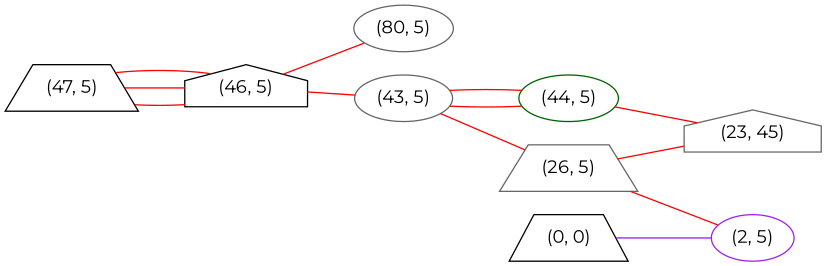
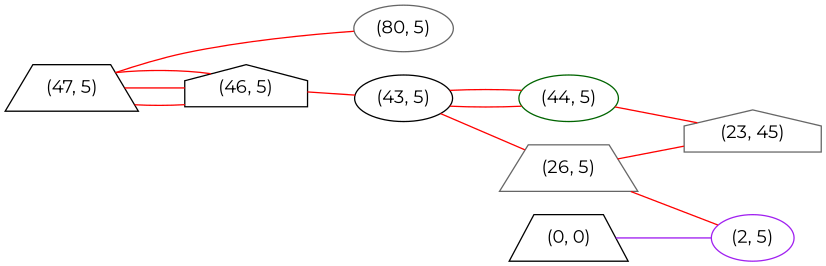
edge "(80, 5)" -- "(46, 5)": now "(80, 5)" -- "(47, 5)"
node "(43, 5)": color gray40 -> black
